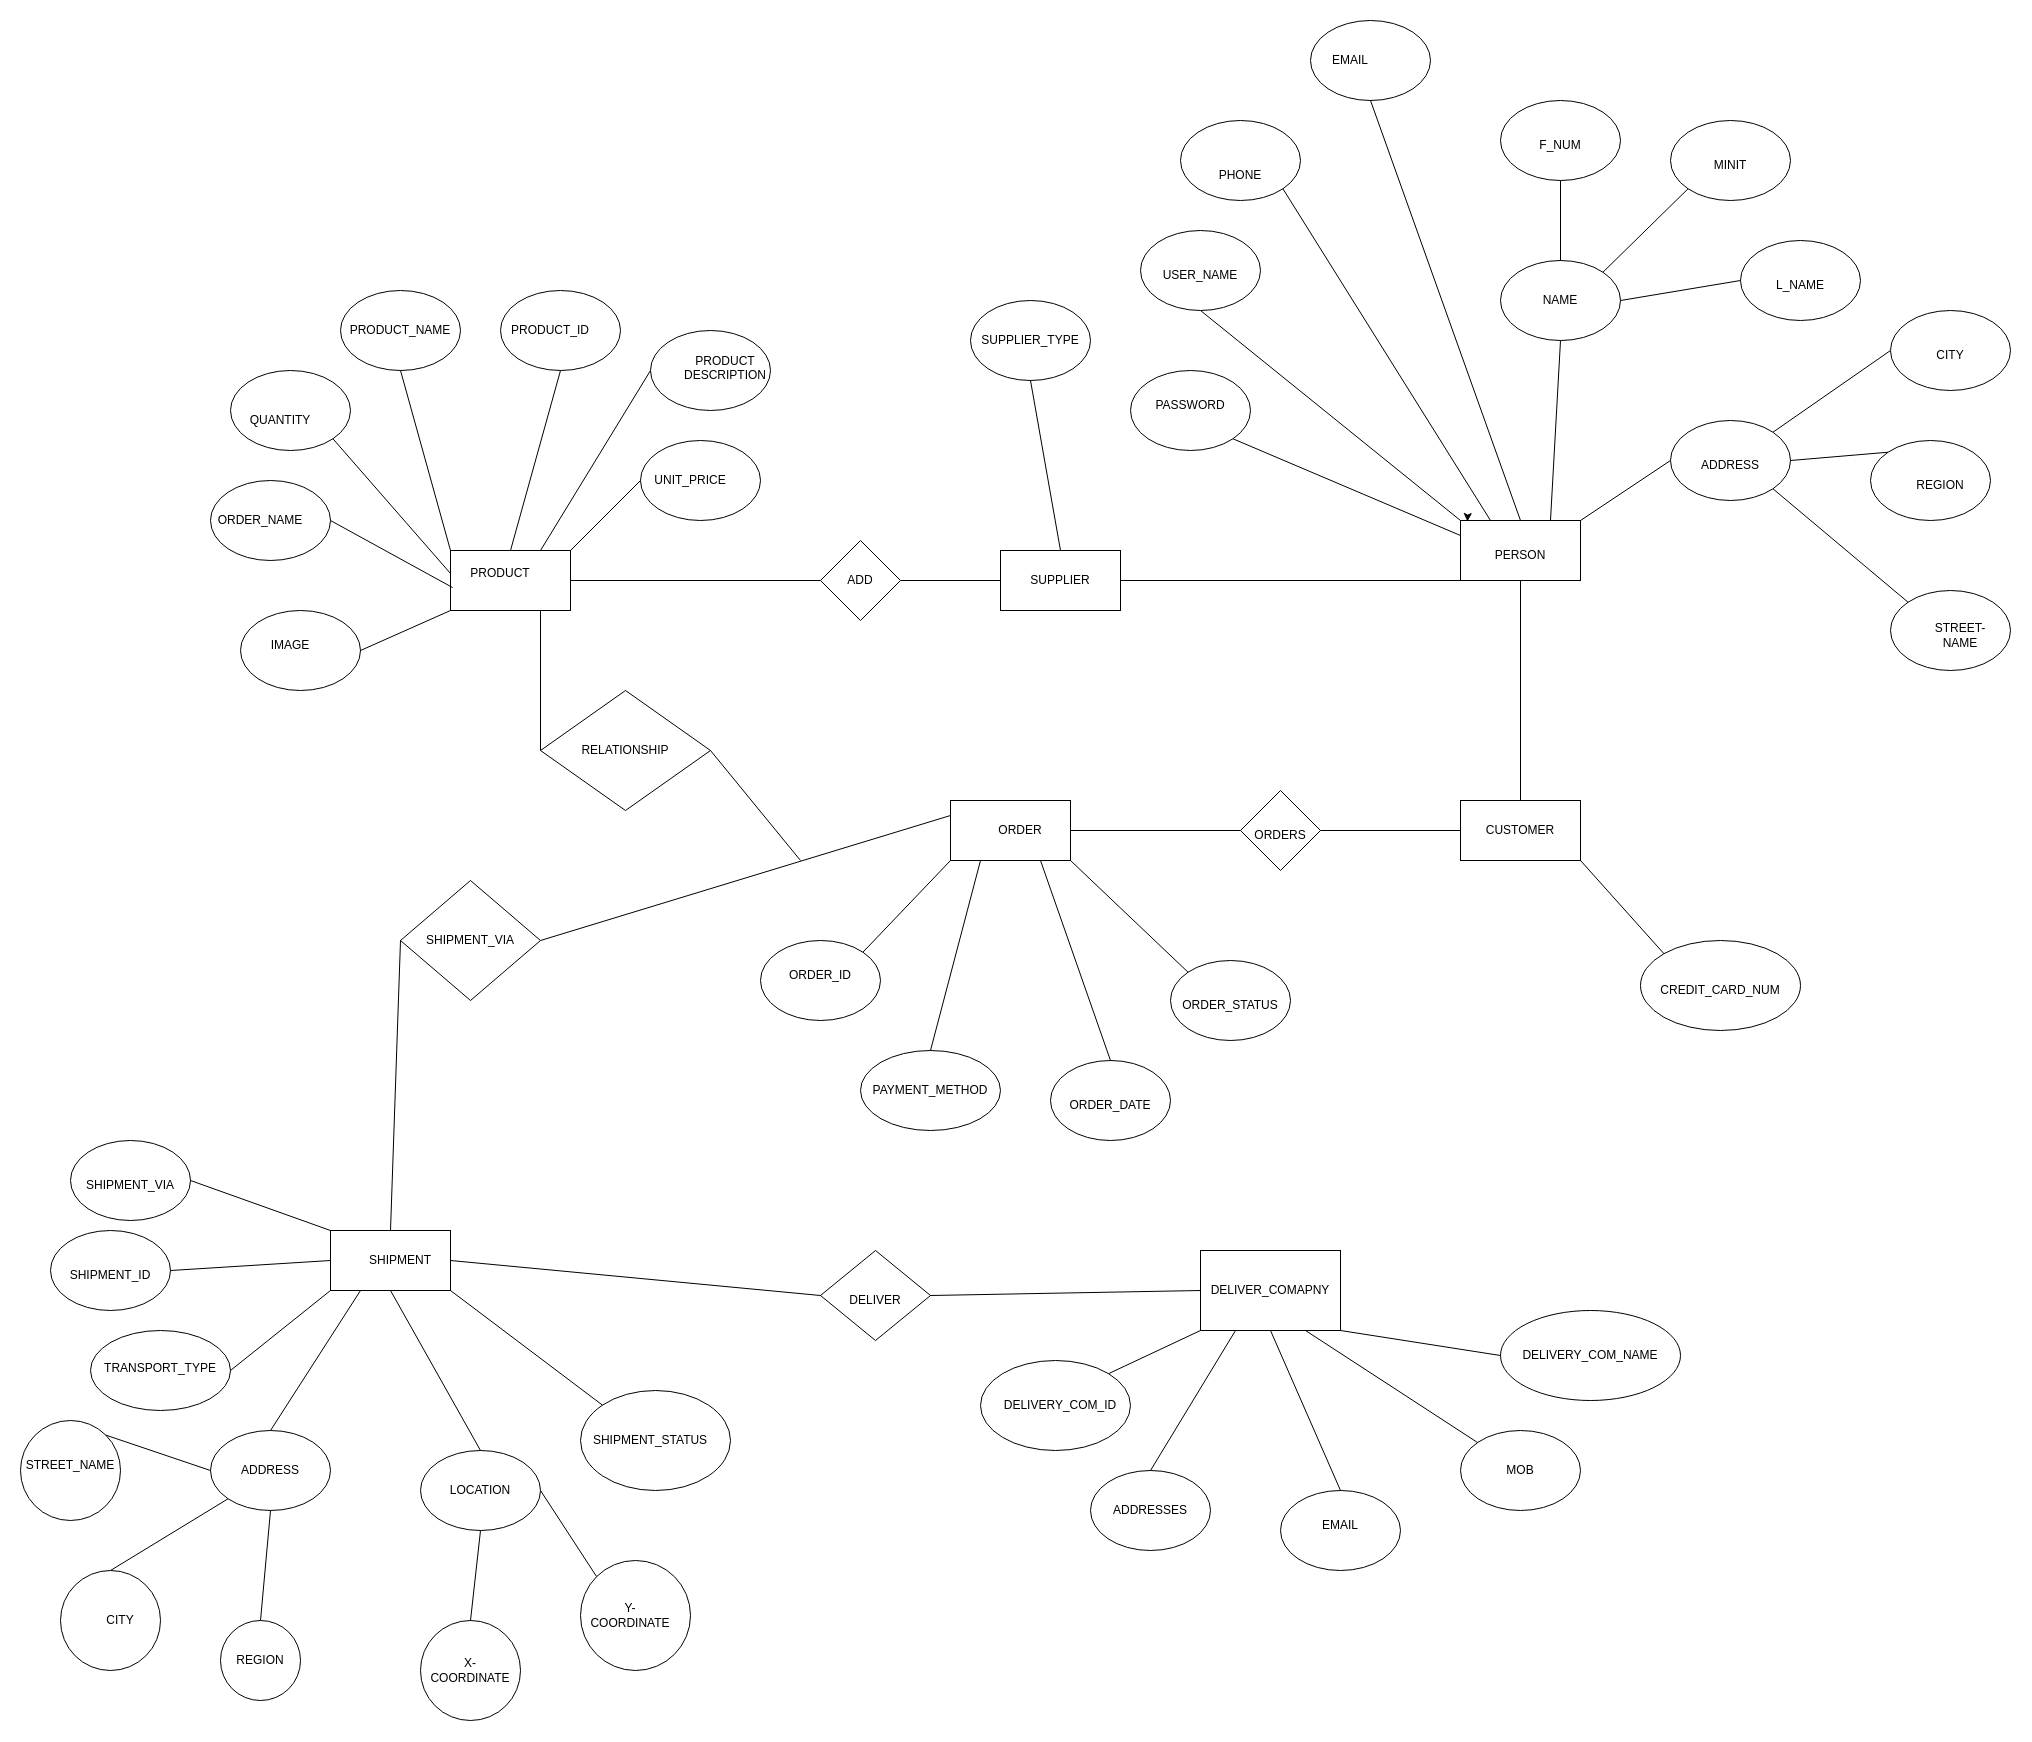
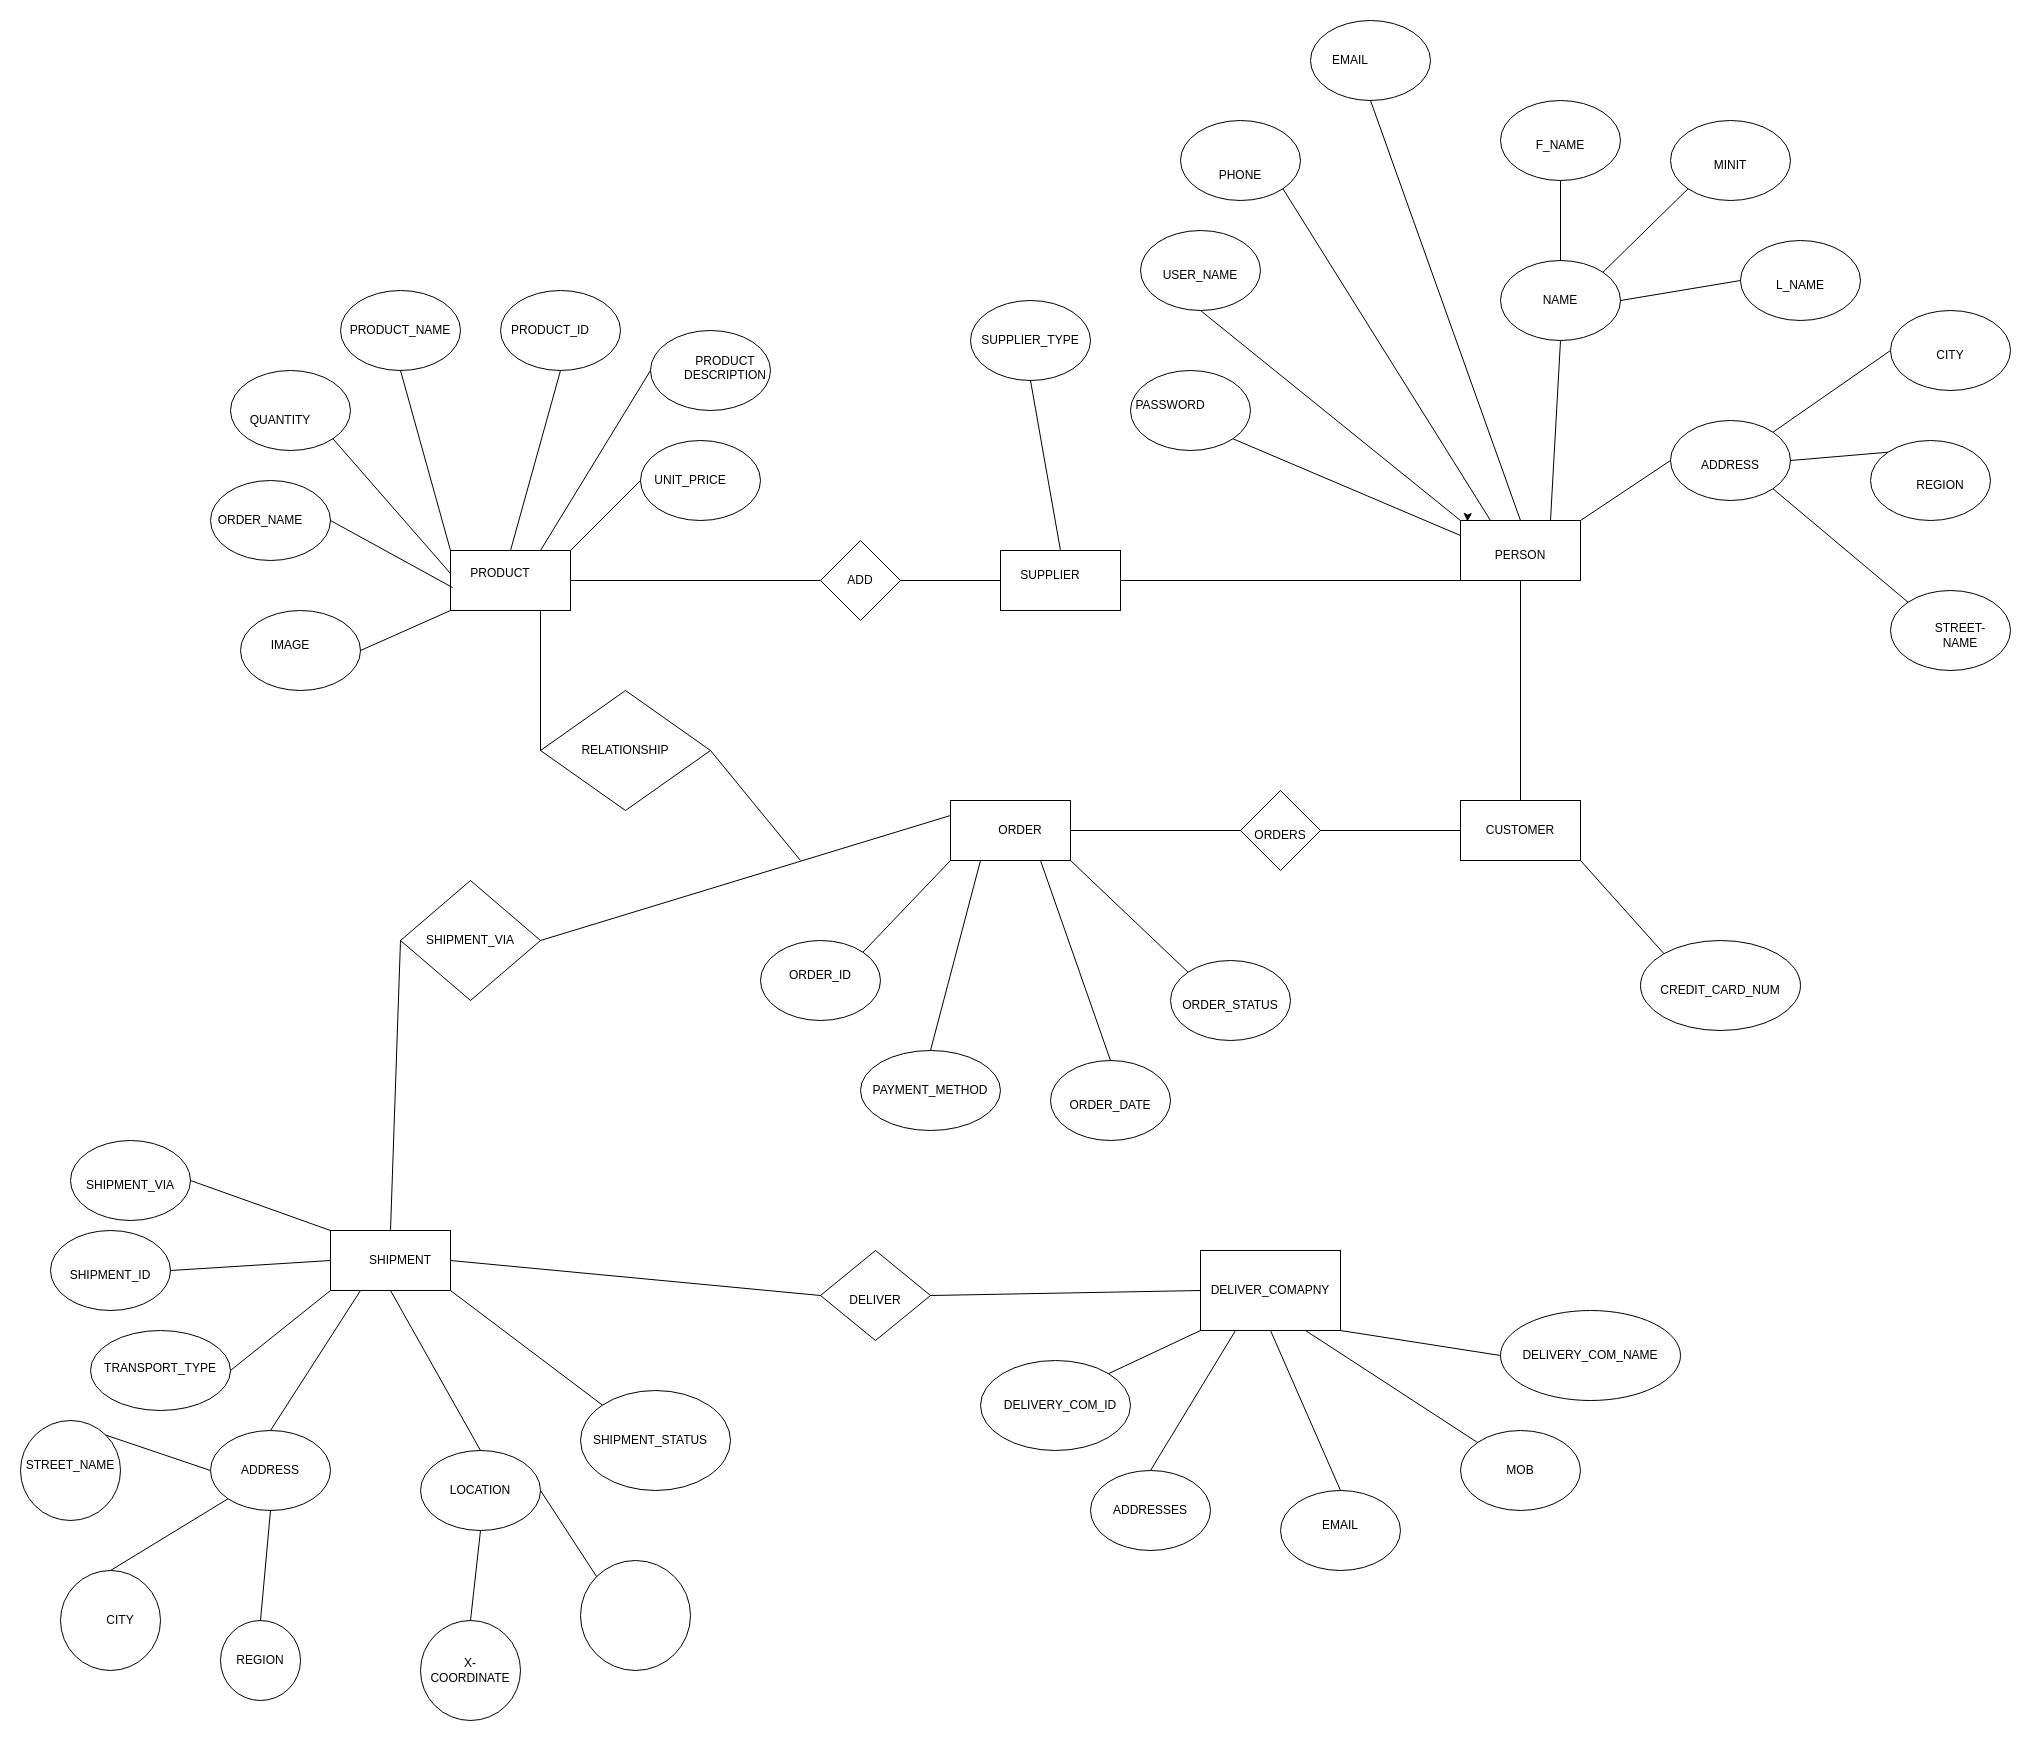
node "F_NUM": label "F_NUM" -> "F_NAME"
node "PASSWORD": moved (1191, 406) -> (1171, 406)
node "SUPPLIER": moved (1061, 581) -> (1051, 576)
node "Y-COORDINATE": removed
